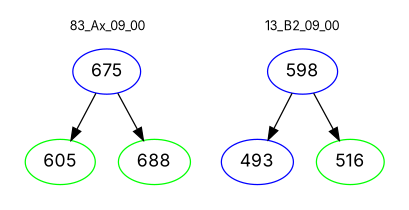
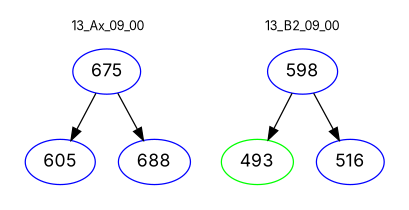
cluster "83_Ax_09_00": label "83_Ax_09_00" -> "13_Ax_09_00"
node "605": color green -> blue
node "688": color green -> blue
node "493": color blue -> green
node "516": color green -> blue
